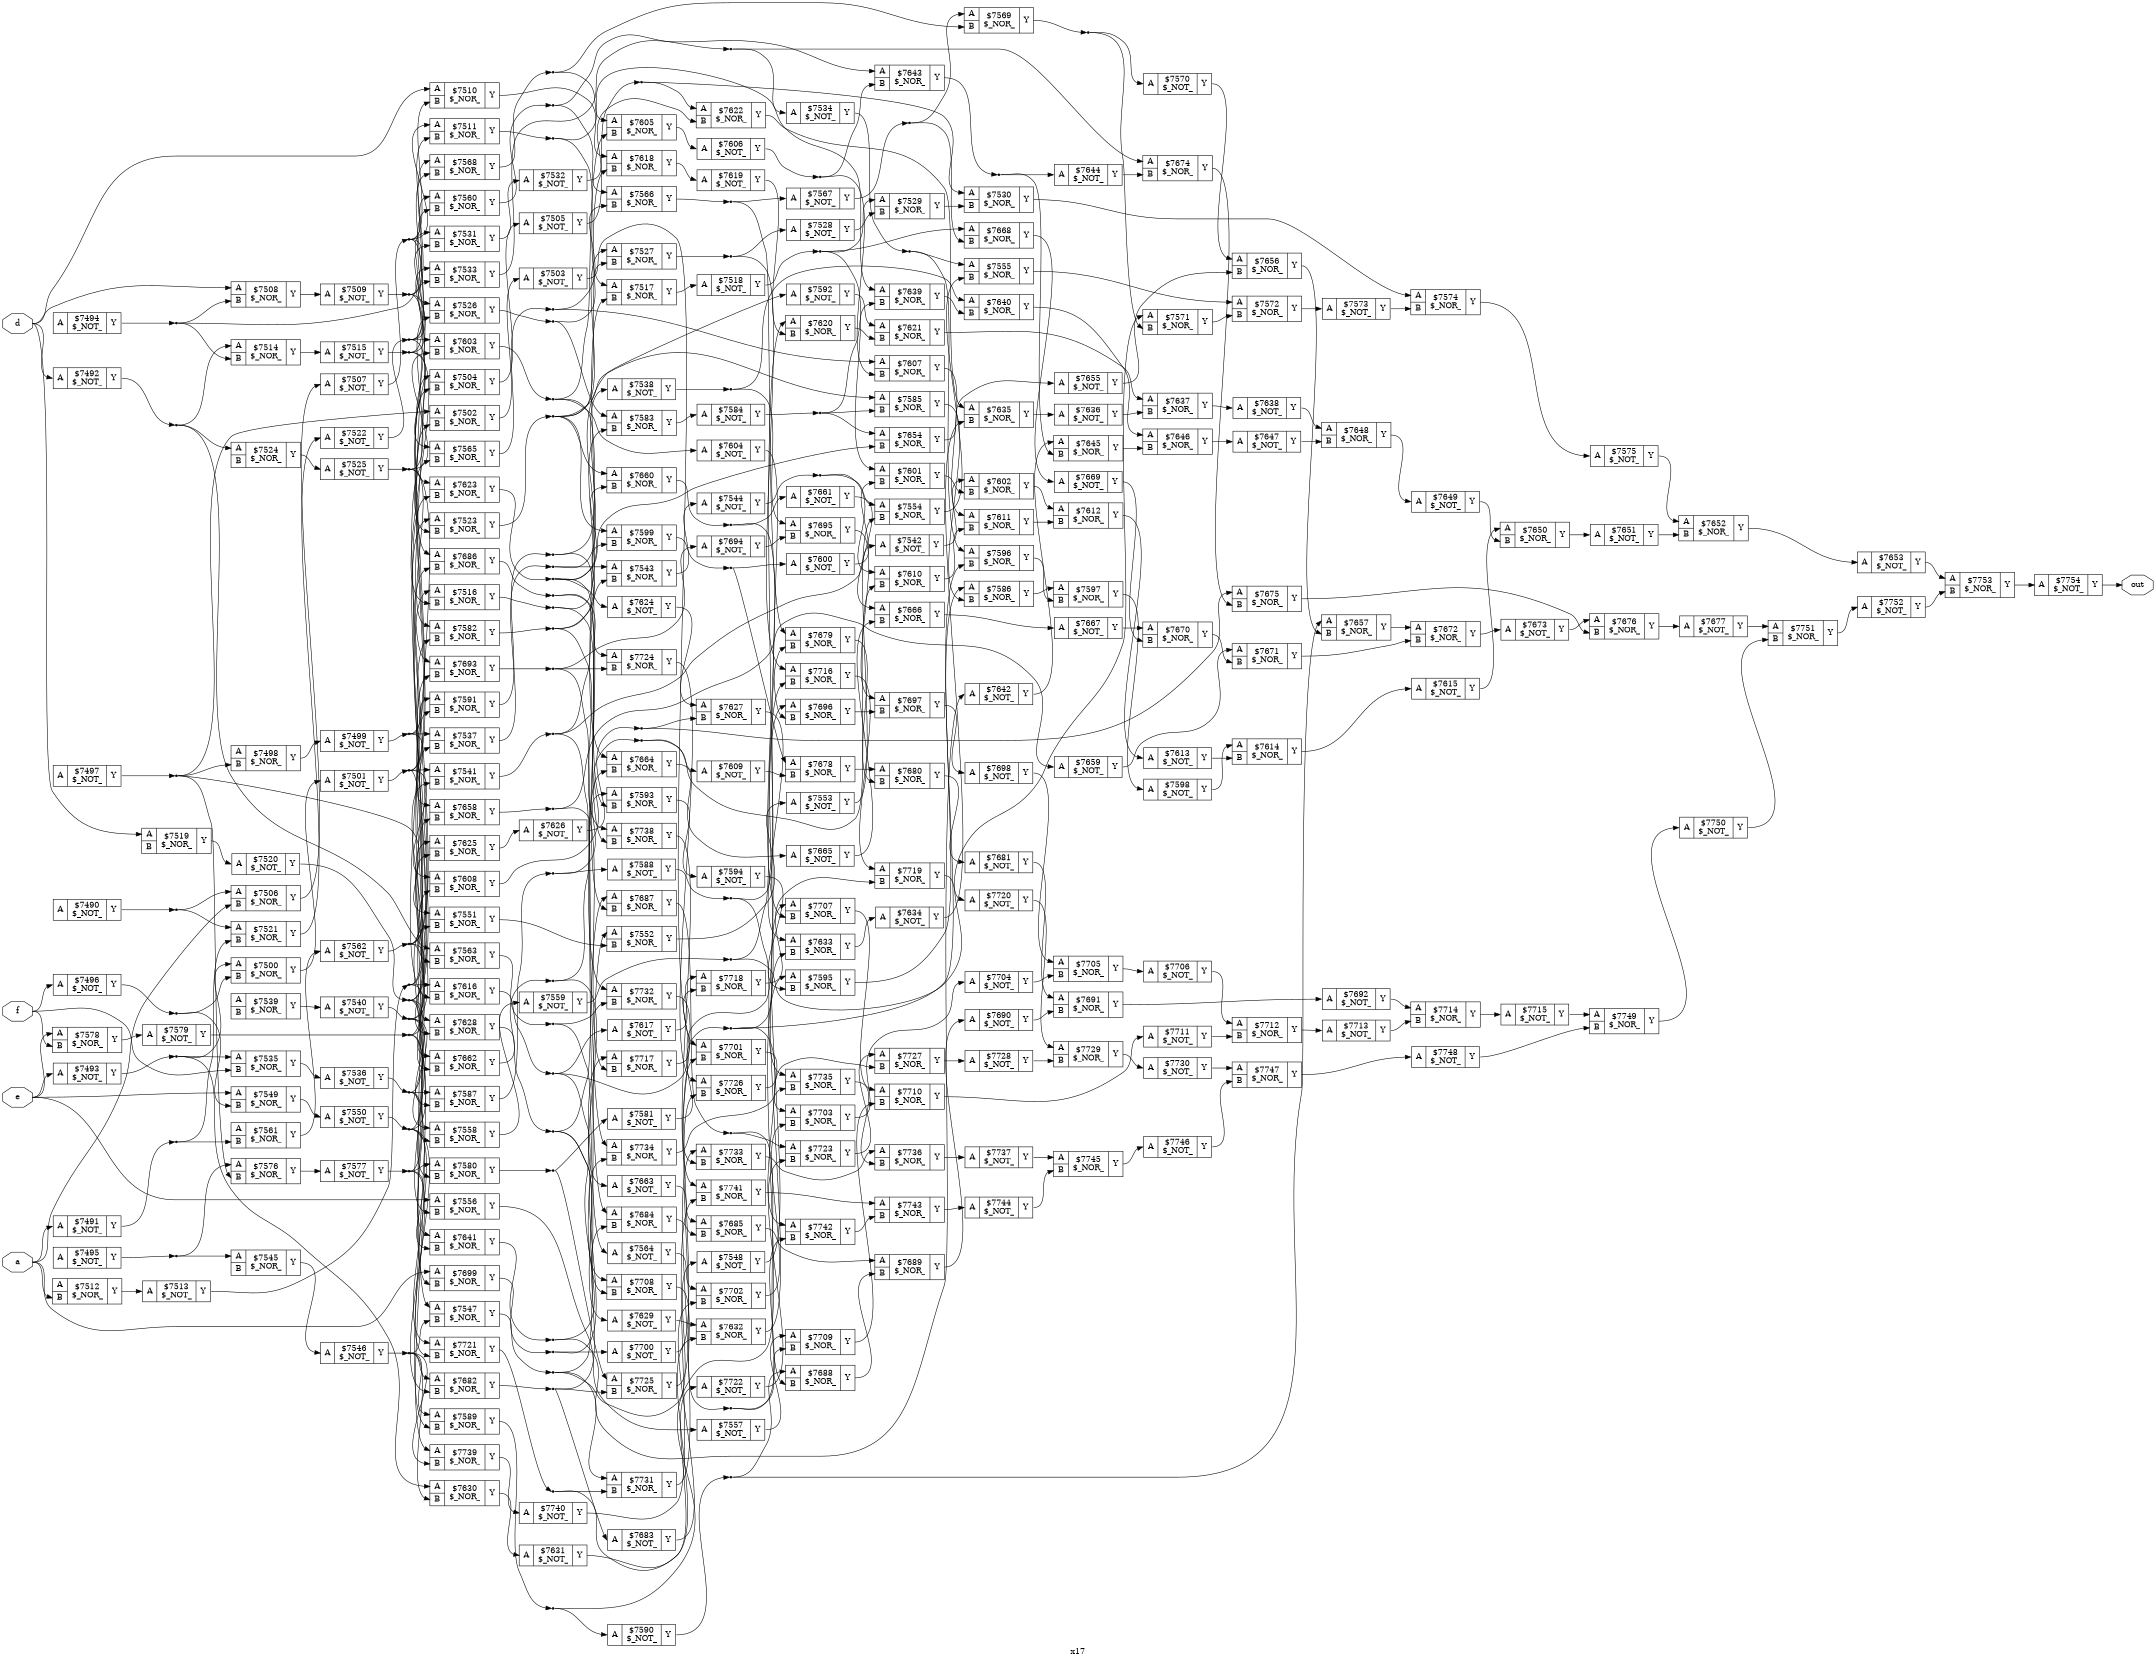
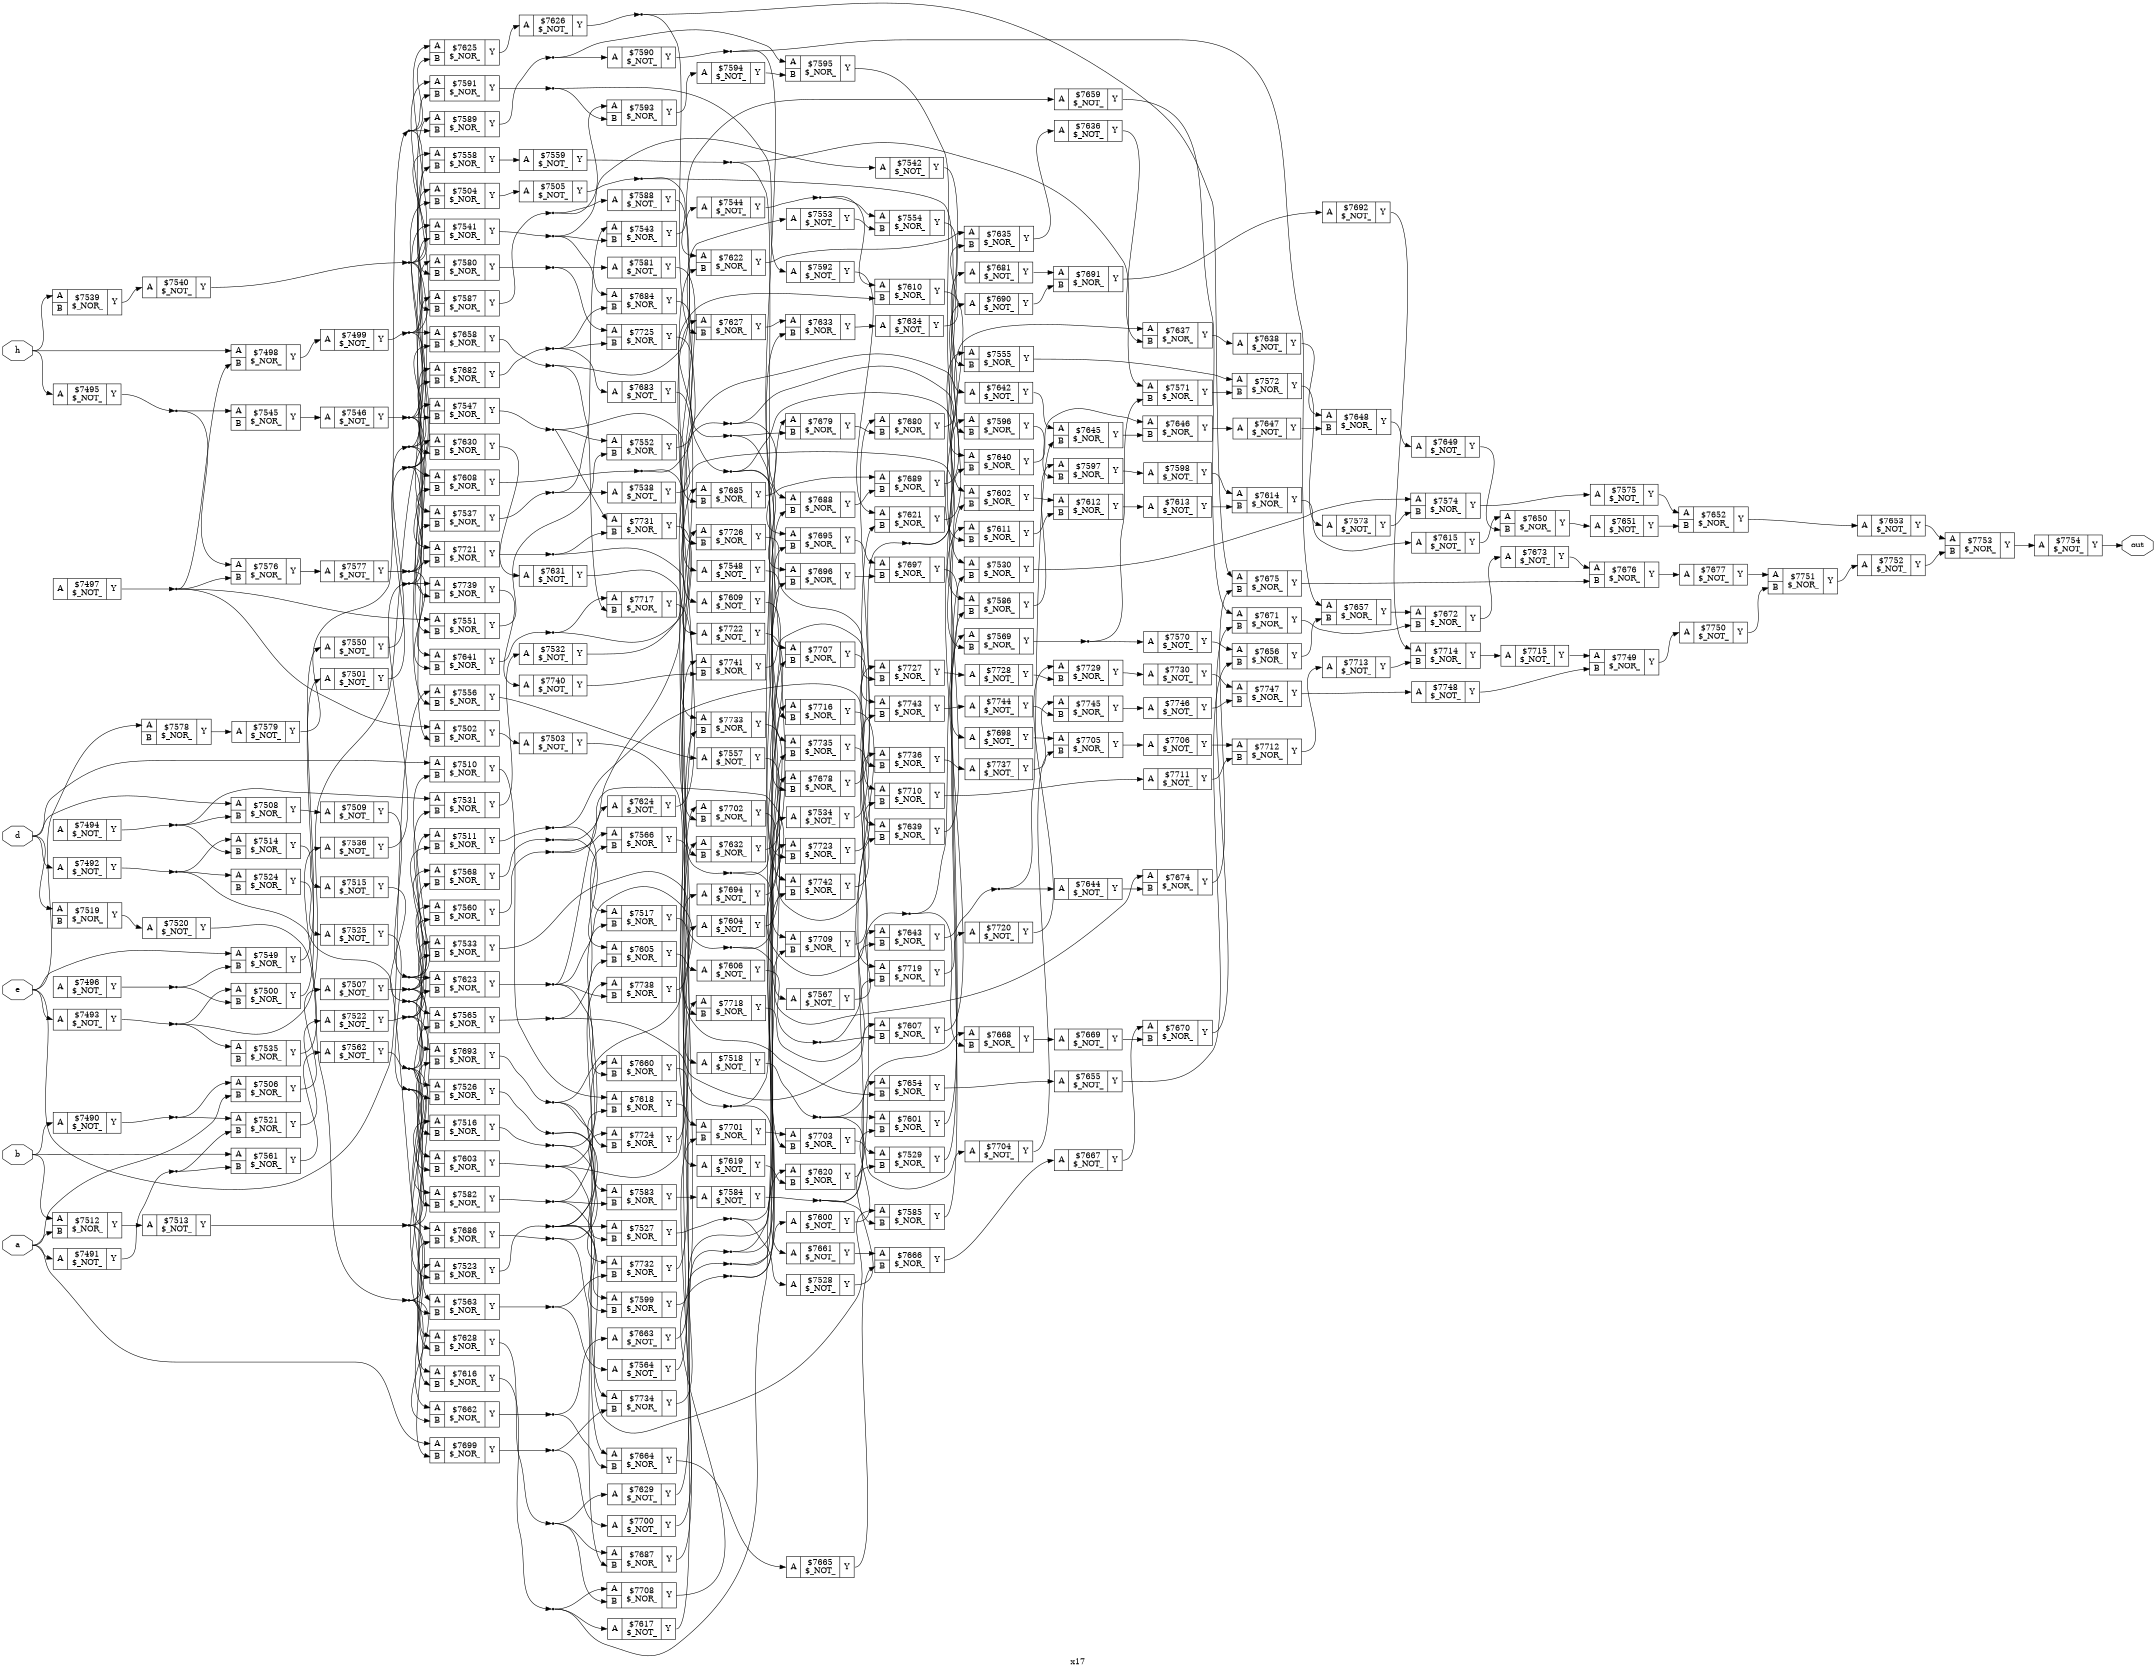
node "h": added
node "f": removed
node "b": added
